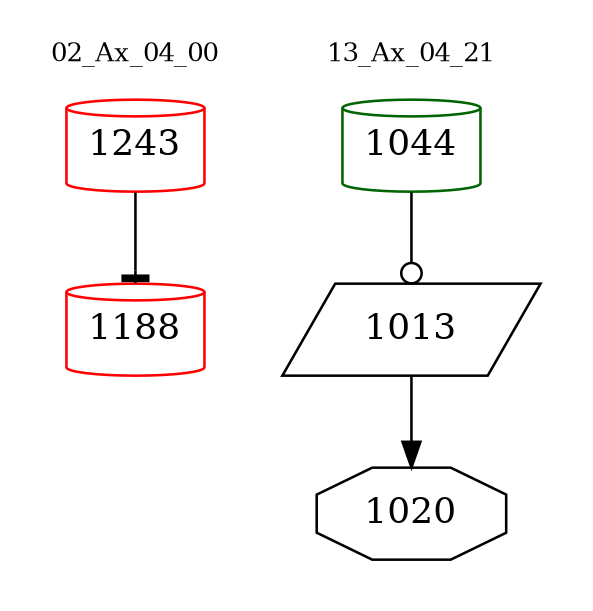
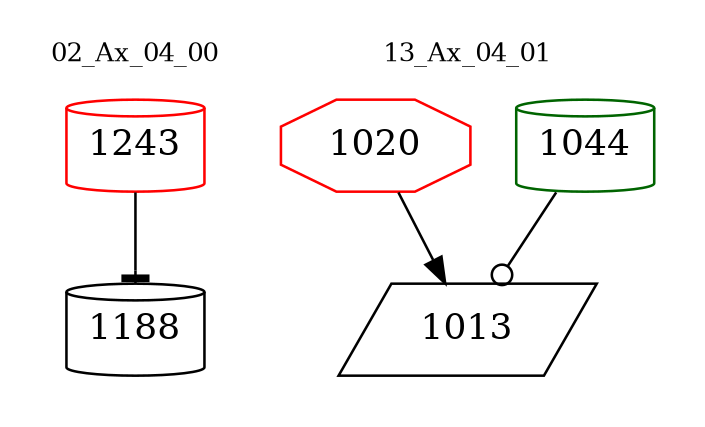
cluster "13_Ax_04_21": label "13_Ax_04_21" -> "13_Ax_04_01"
node "1188": color red -> black
edge "1013" -> "1020": reversed
node "1020": color black -> red
